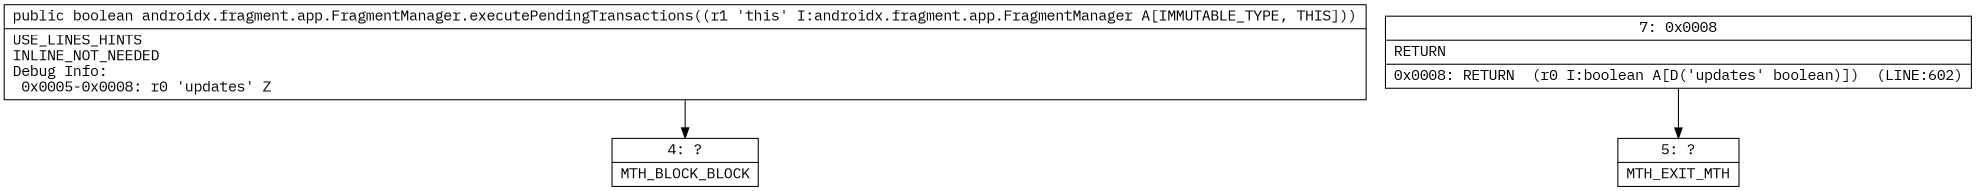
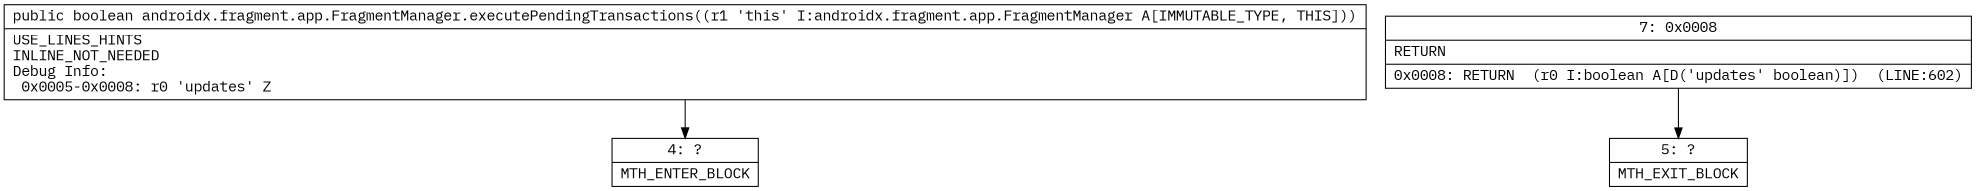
node "4: ?": text "MTH_BLOCK_BLOCK" -> "MTH_ENTER_BLOCK"
node "5: ?": text "MTH_EXIT_MTH" -> "MTH_EXIT_BLOCK"
